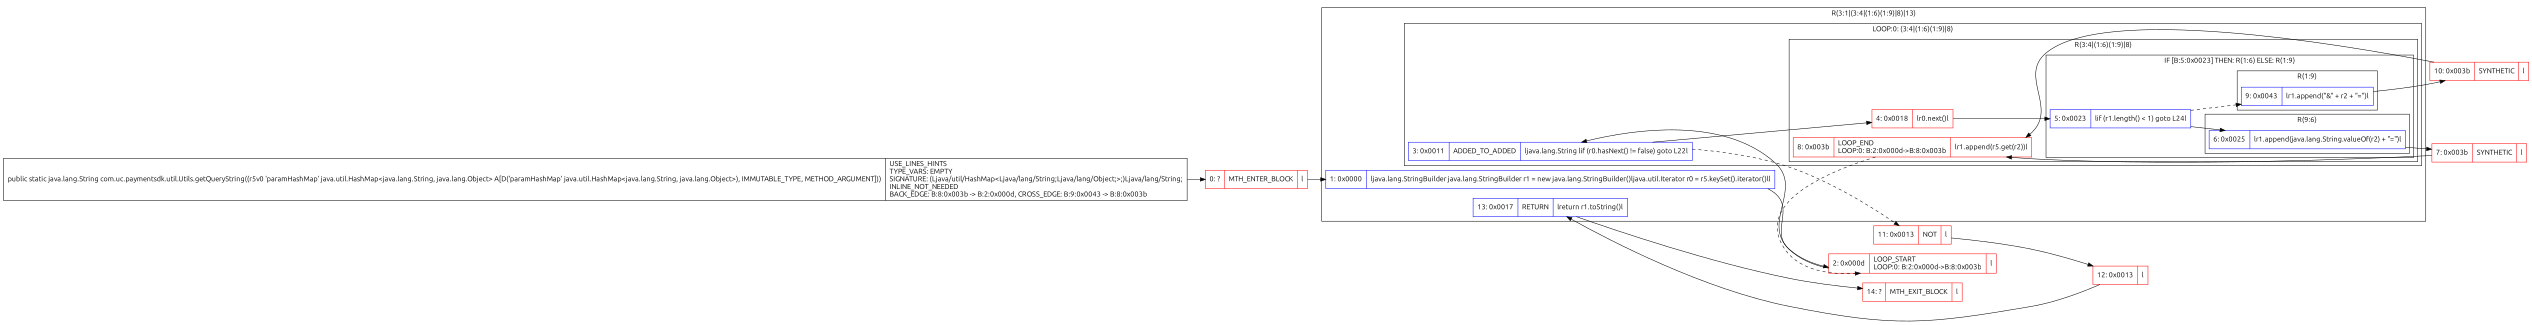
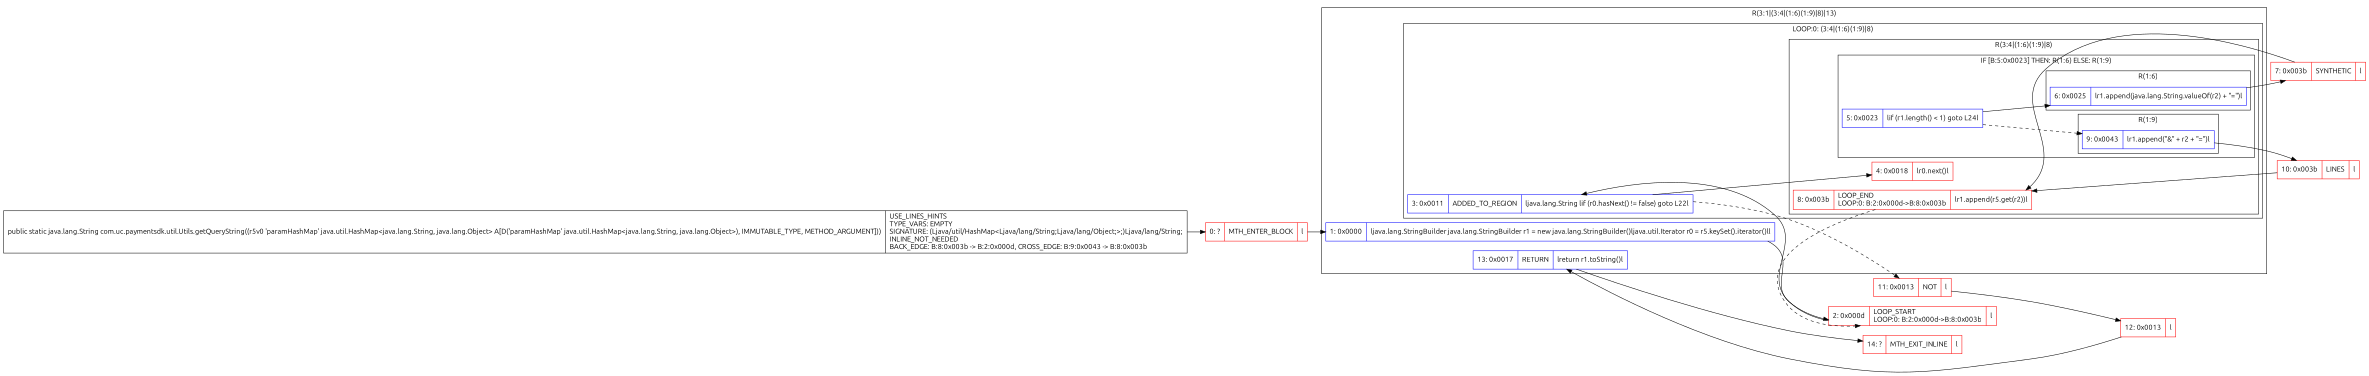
node "10: 0x003b": text "SYNTHETIC" -> "LINES"
edge "4: 0x0018" -> "5: 0x0023": removed
cluster "R(9:6)": label "R(9:6)" -> "R(1:6)"
node "3: 0x0011": text "ADDED_TO_ADDED" -> "ADDED_TO_REGION"
node "14: ?": text "MTH_EXIT_BLOCK" -> "MTH_EXIT_INLINE"
